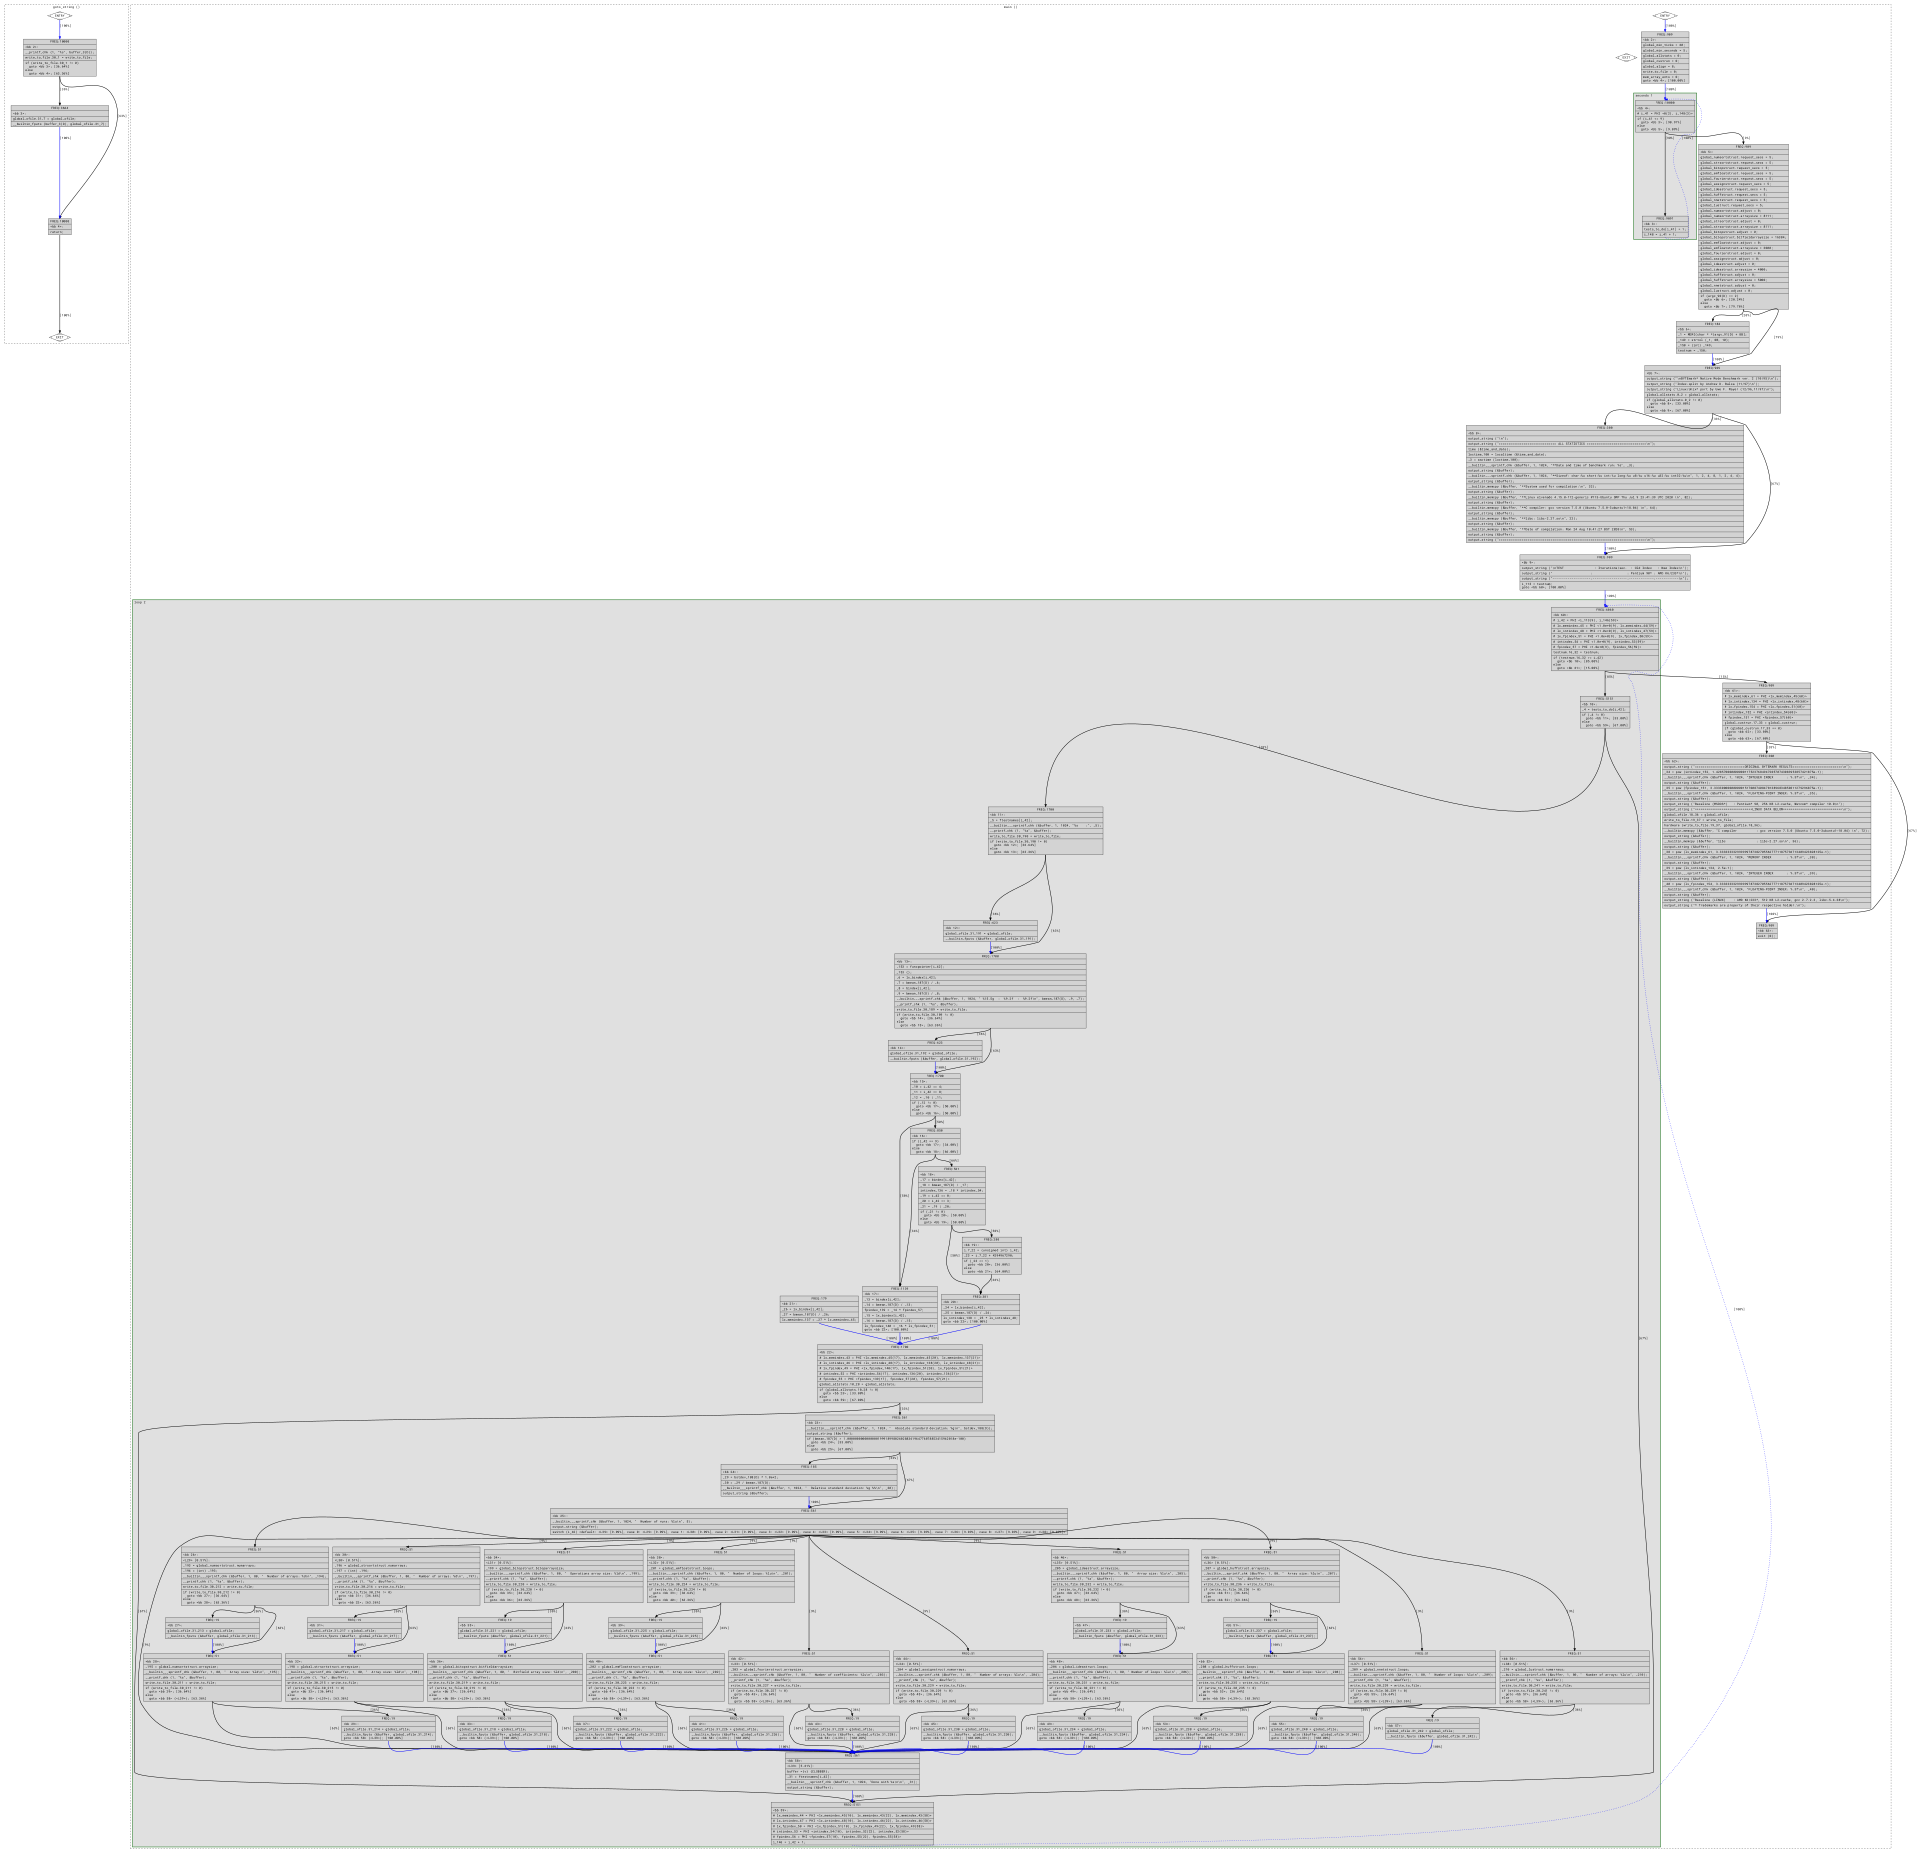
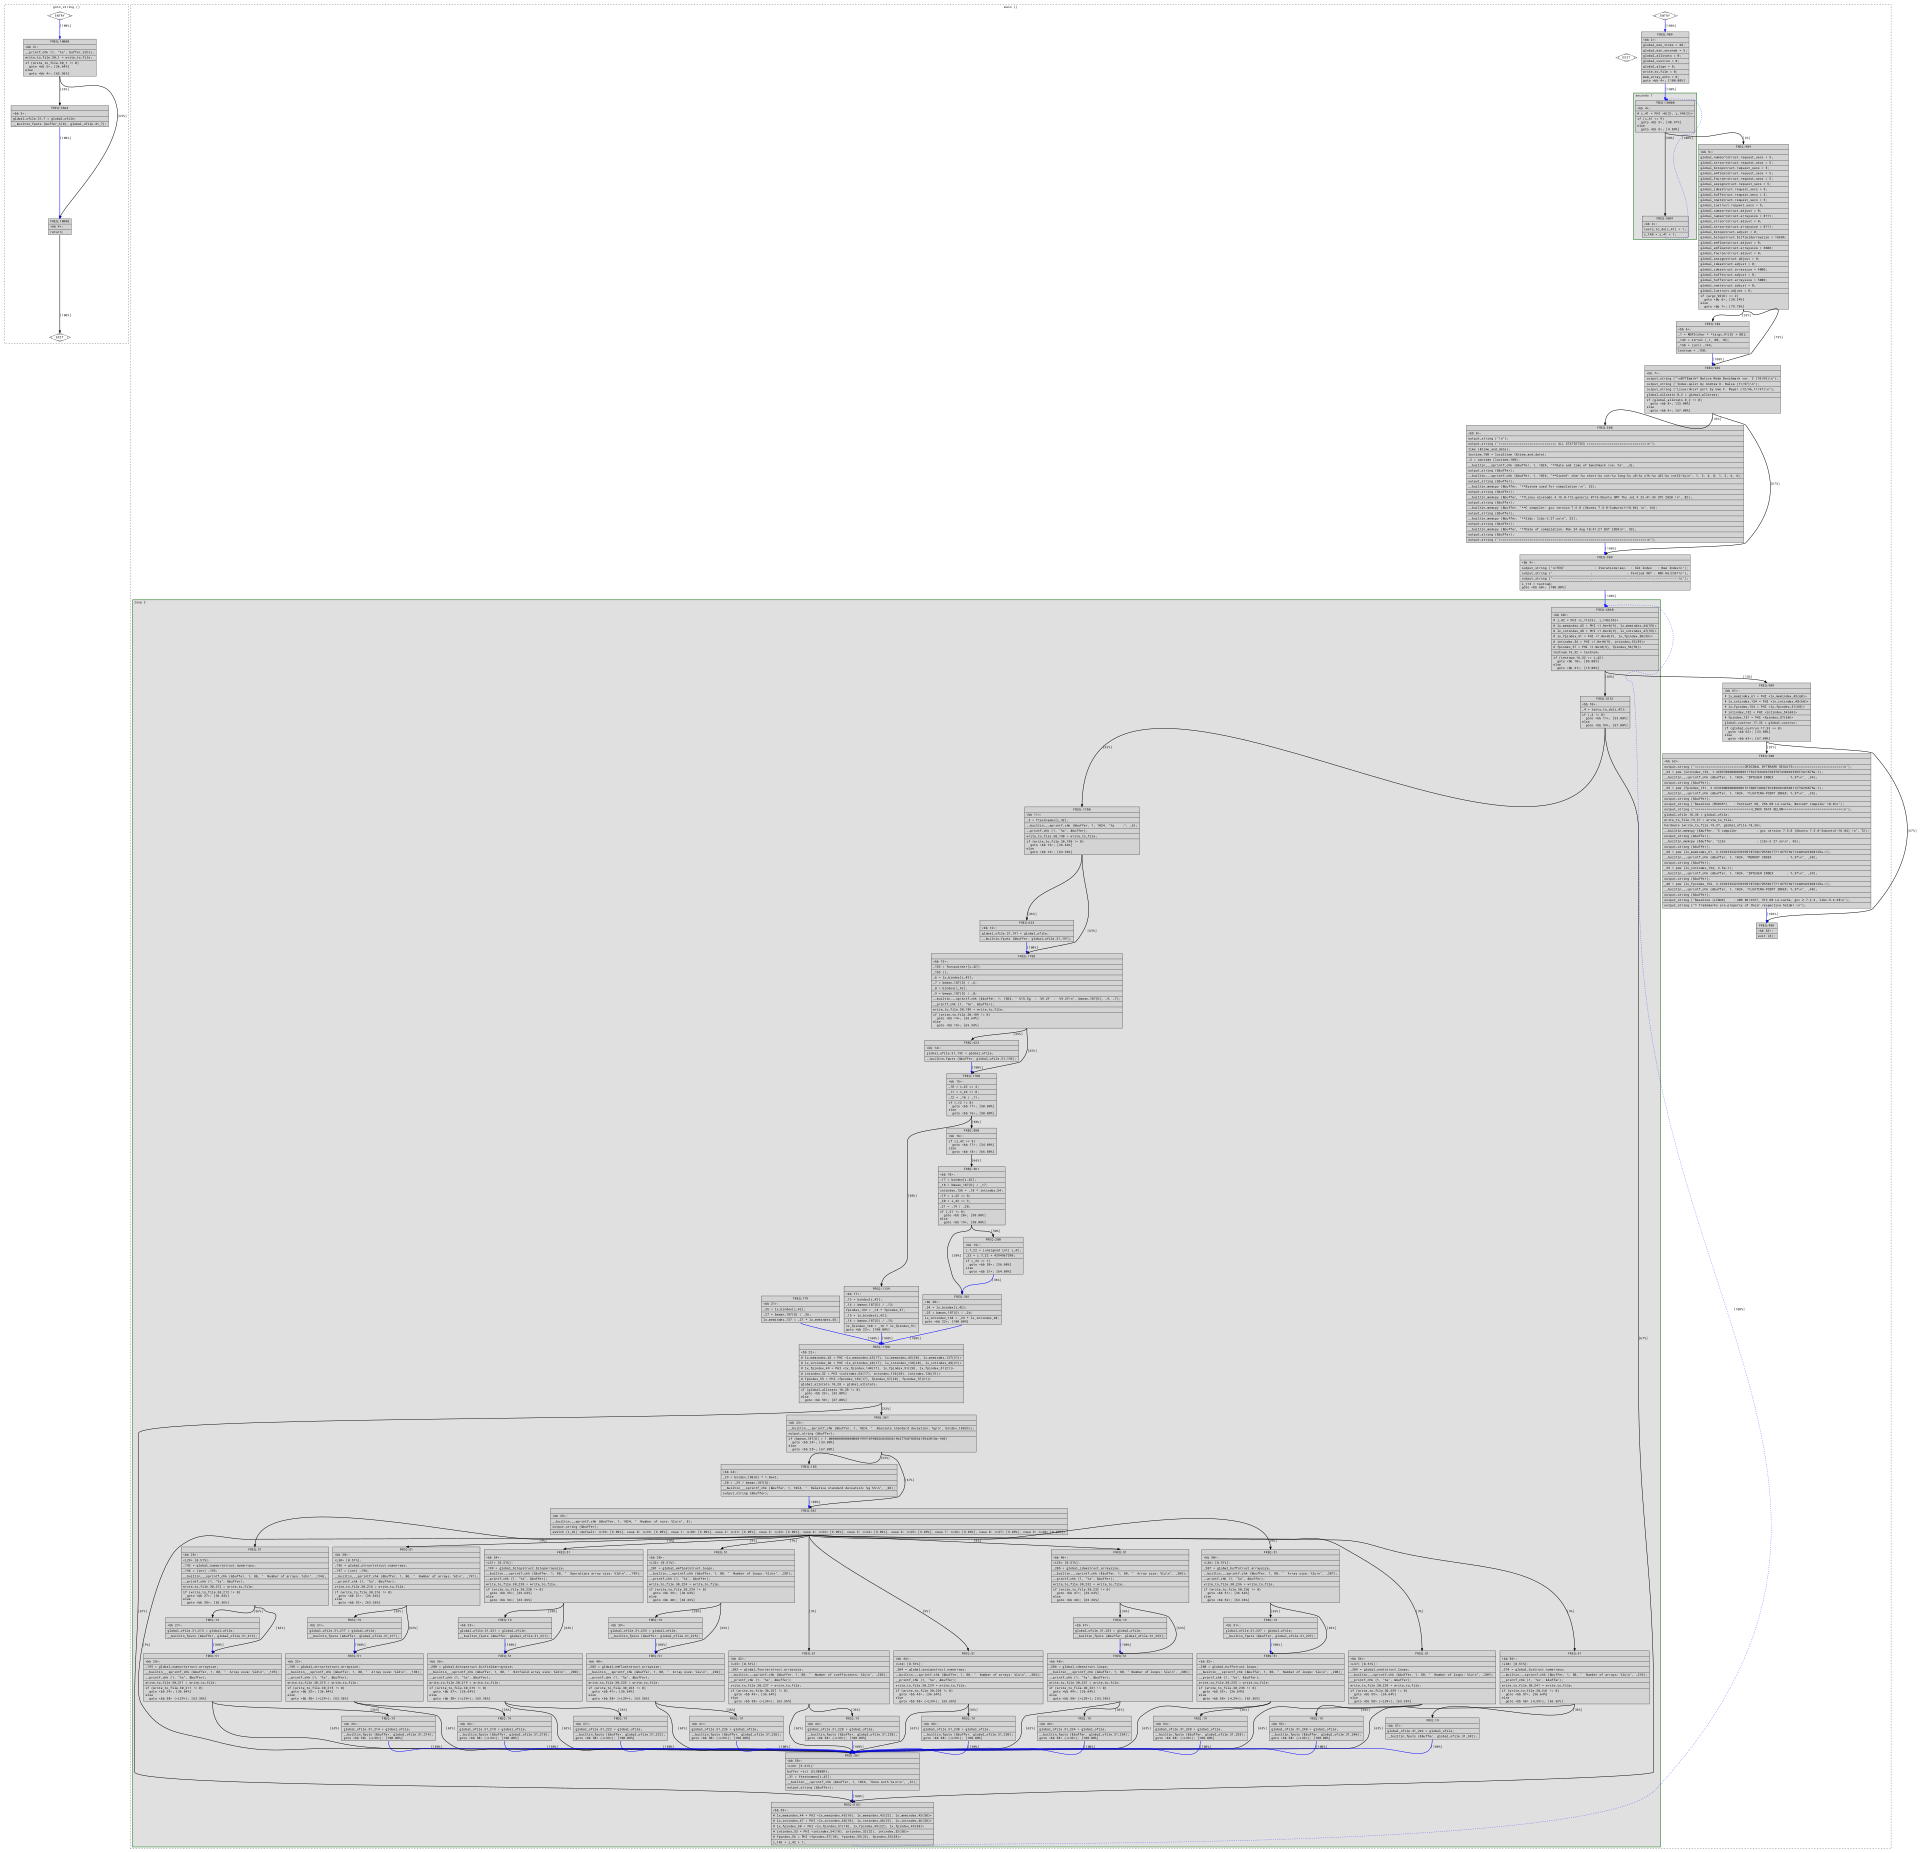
edge "FREQ:850" -> "FREQ:1139": removed, label "[34%]"
edge "FREQ:280" -> "FREQ:381": color black -> blue
